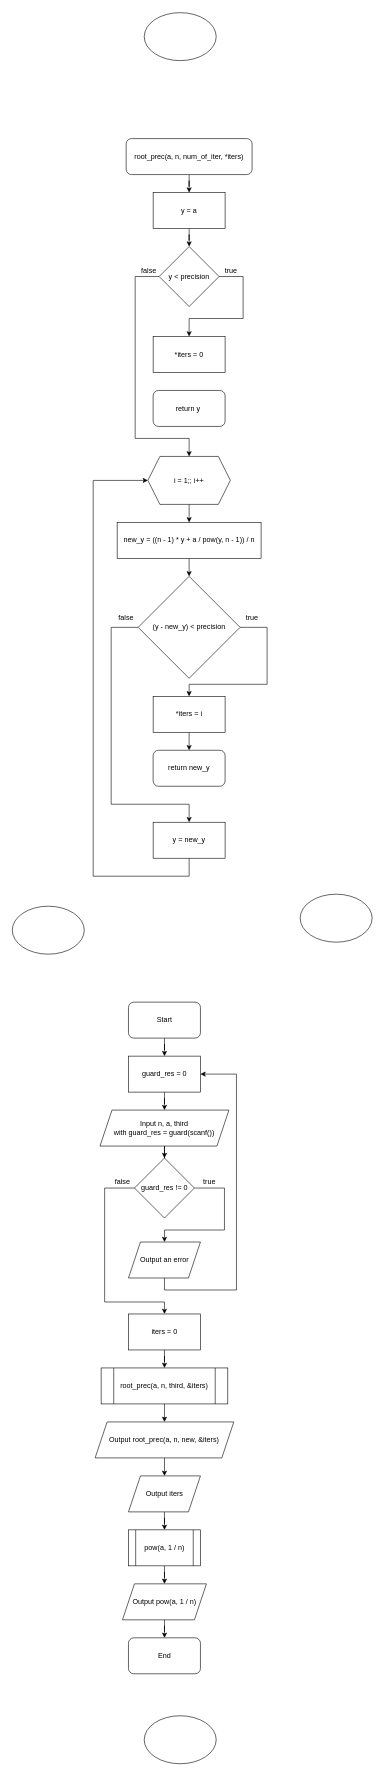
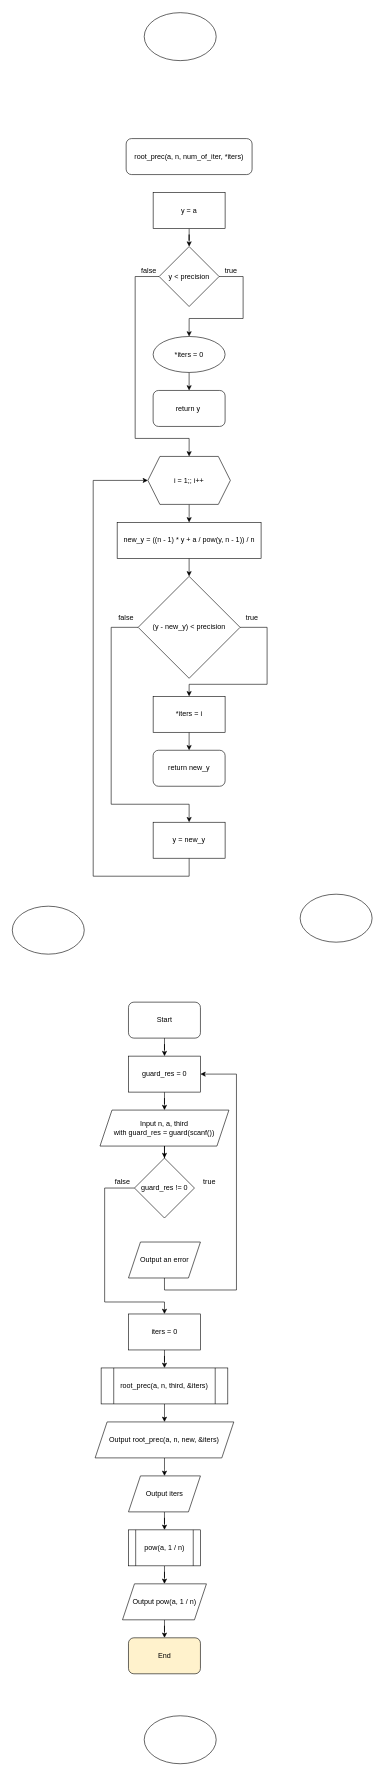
edge "root_prec(a, n, num_of_iter, *iters)" -> "y = a": removed
node "*iters = 0": shape rectangle -> ellipse
edge "*iters = 0" -> "return y": added
edge "guard_res != 0" -> "Output an error": removed
node "End": fillcolor #ffffff -> #fff2cc
